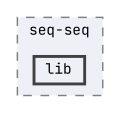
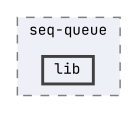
cluster "seq-seq": label "seq-seq" -> "seq-queue"
